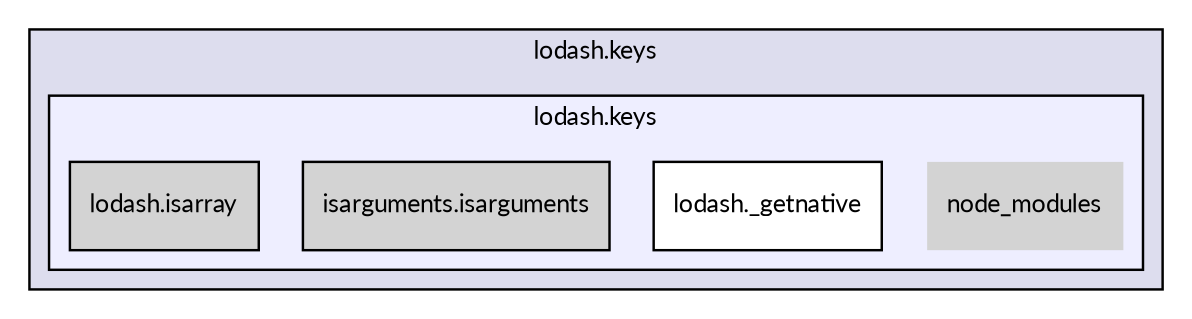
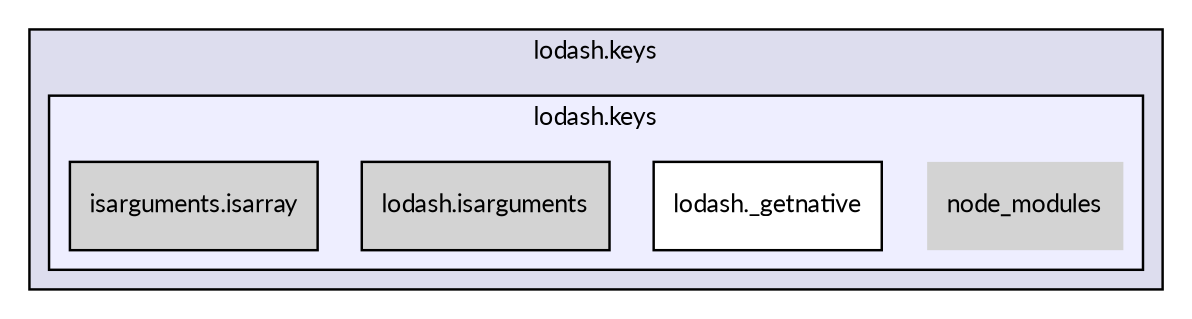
node "lodash.isarray": label "lodash.isarray" -> "isarguments.isarray"
node "isarguments.isarguments": label "isarguments.isarguments" -> "lodash.isarguments"
